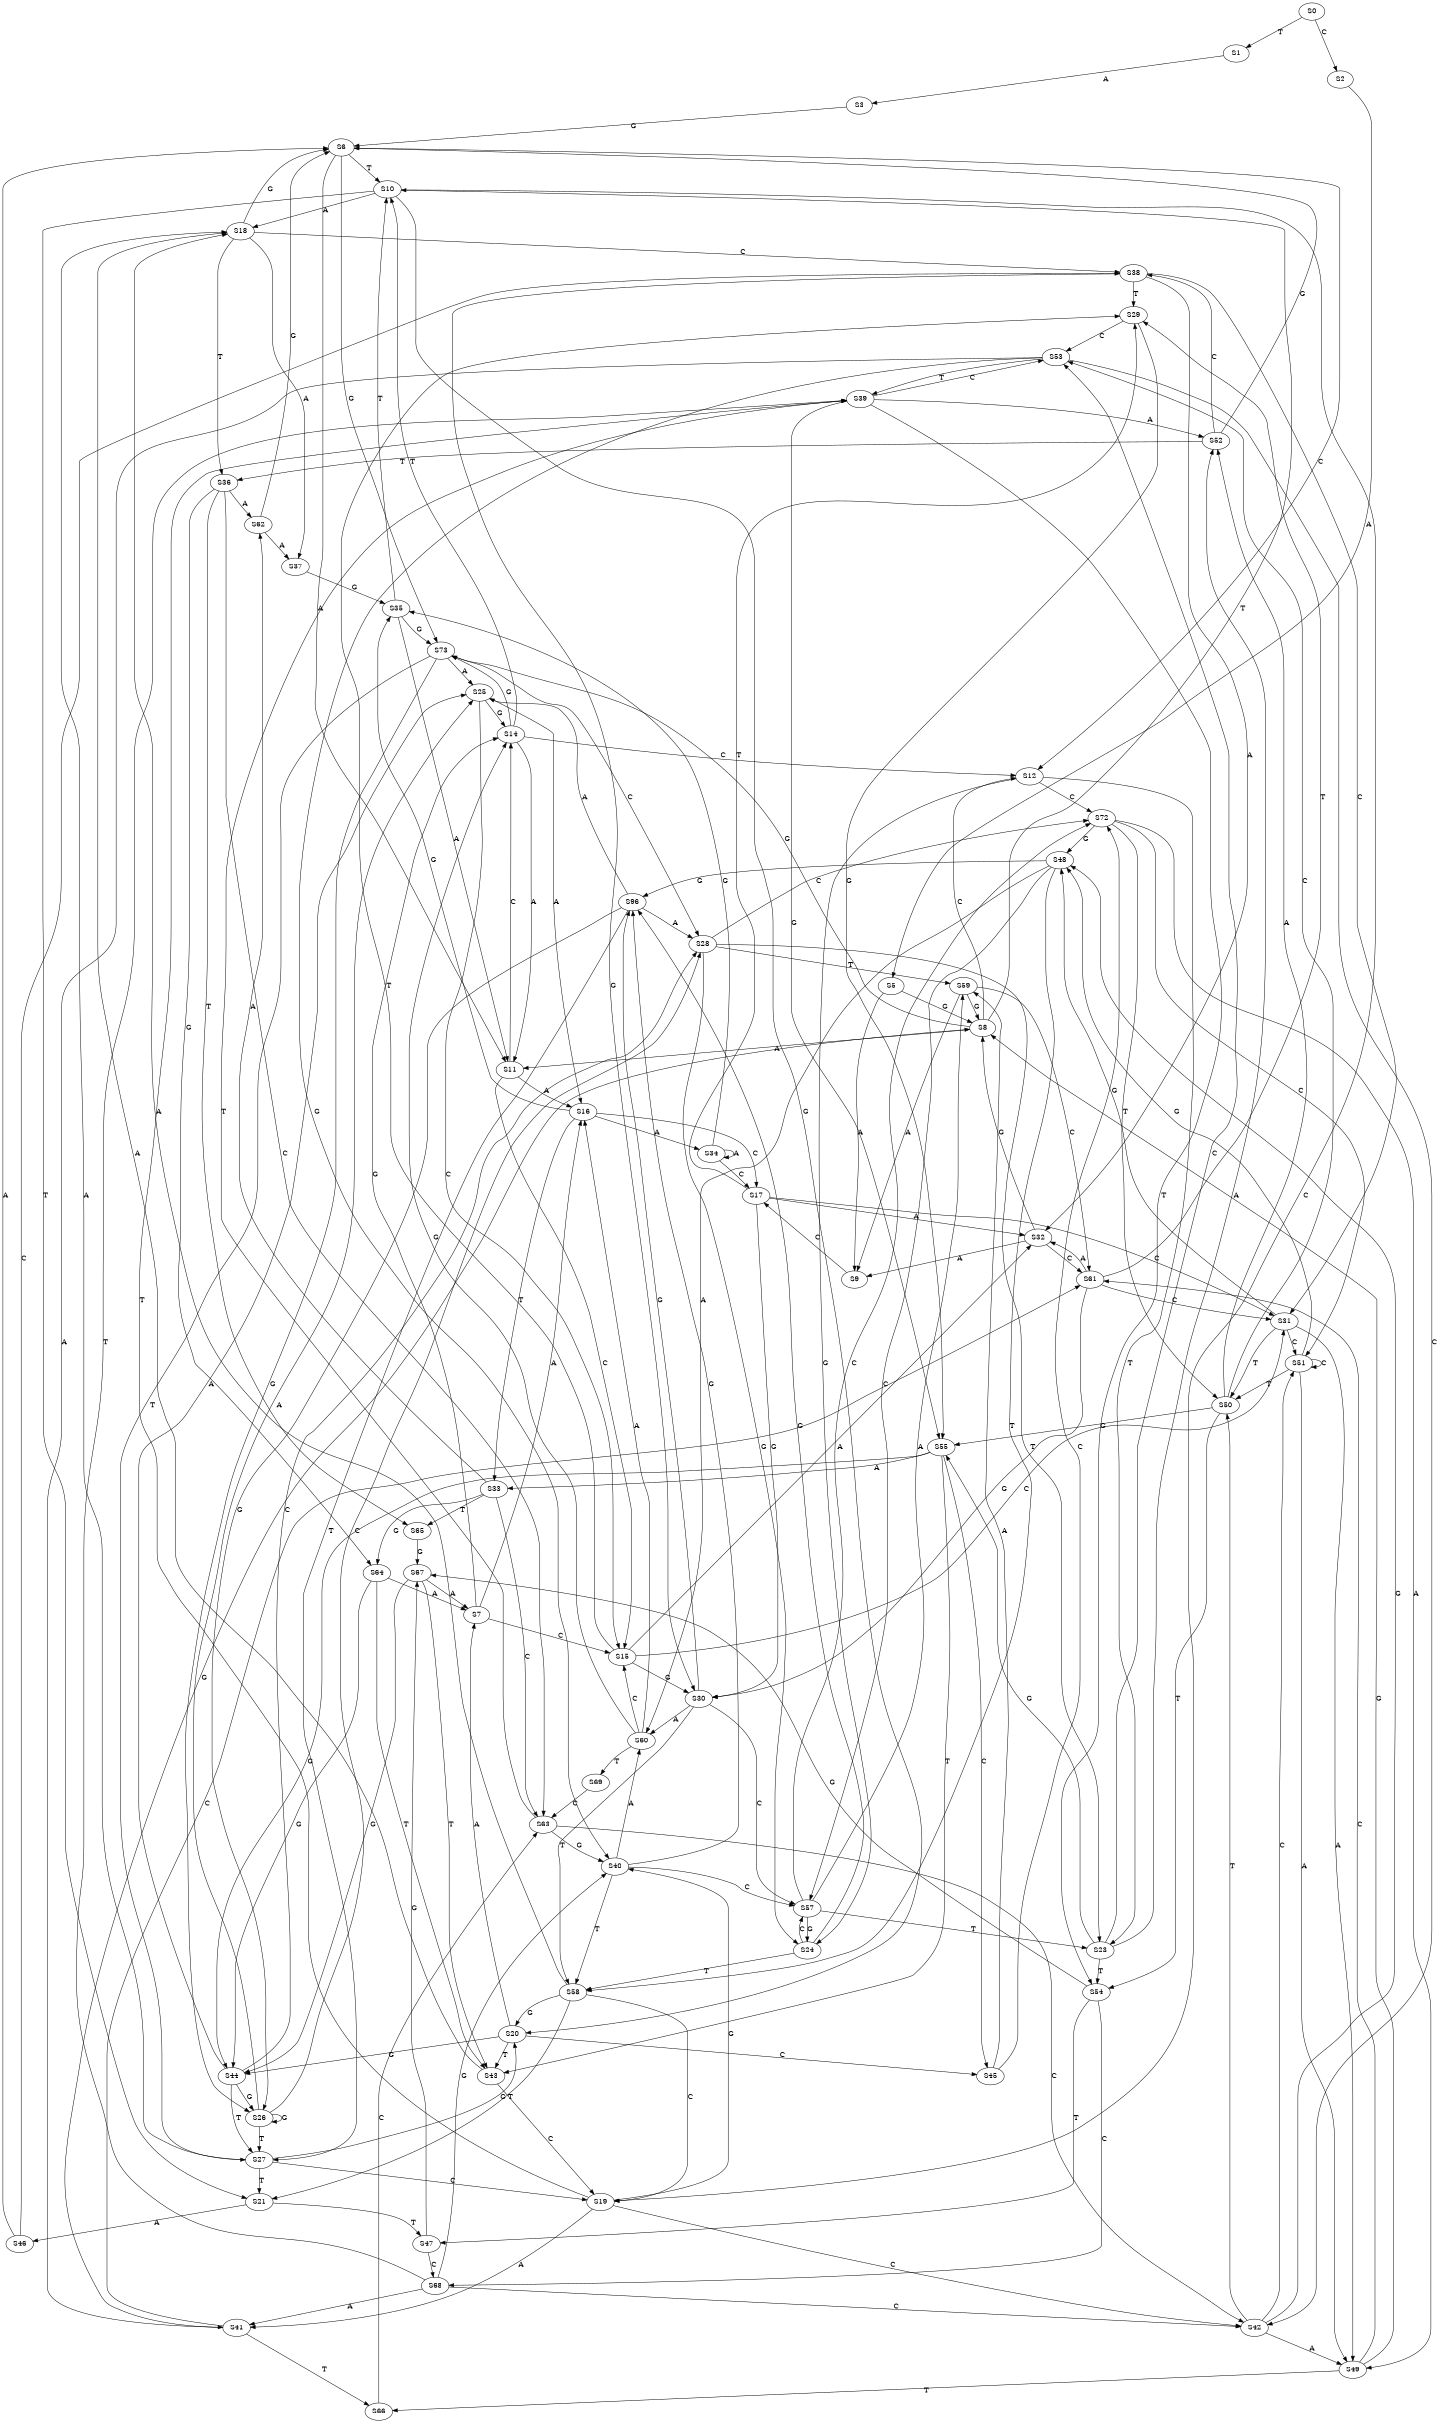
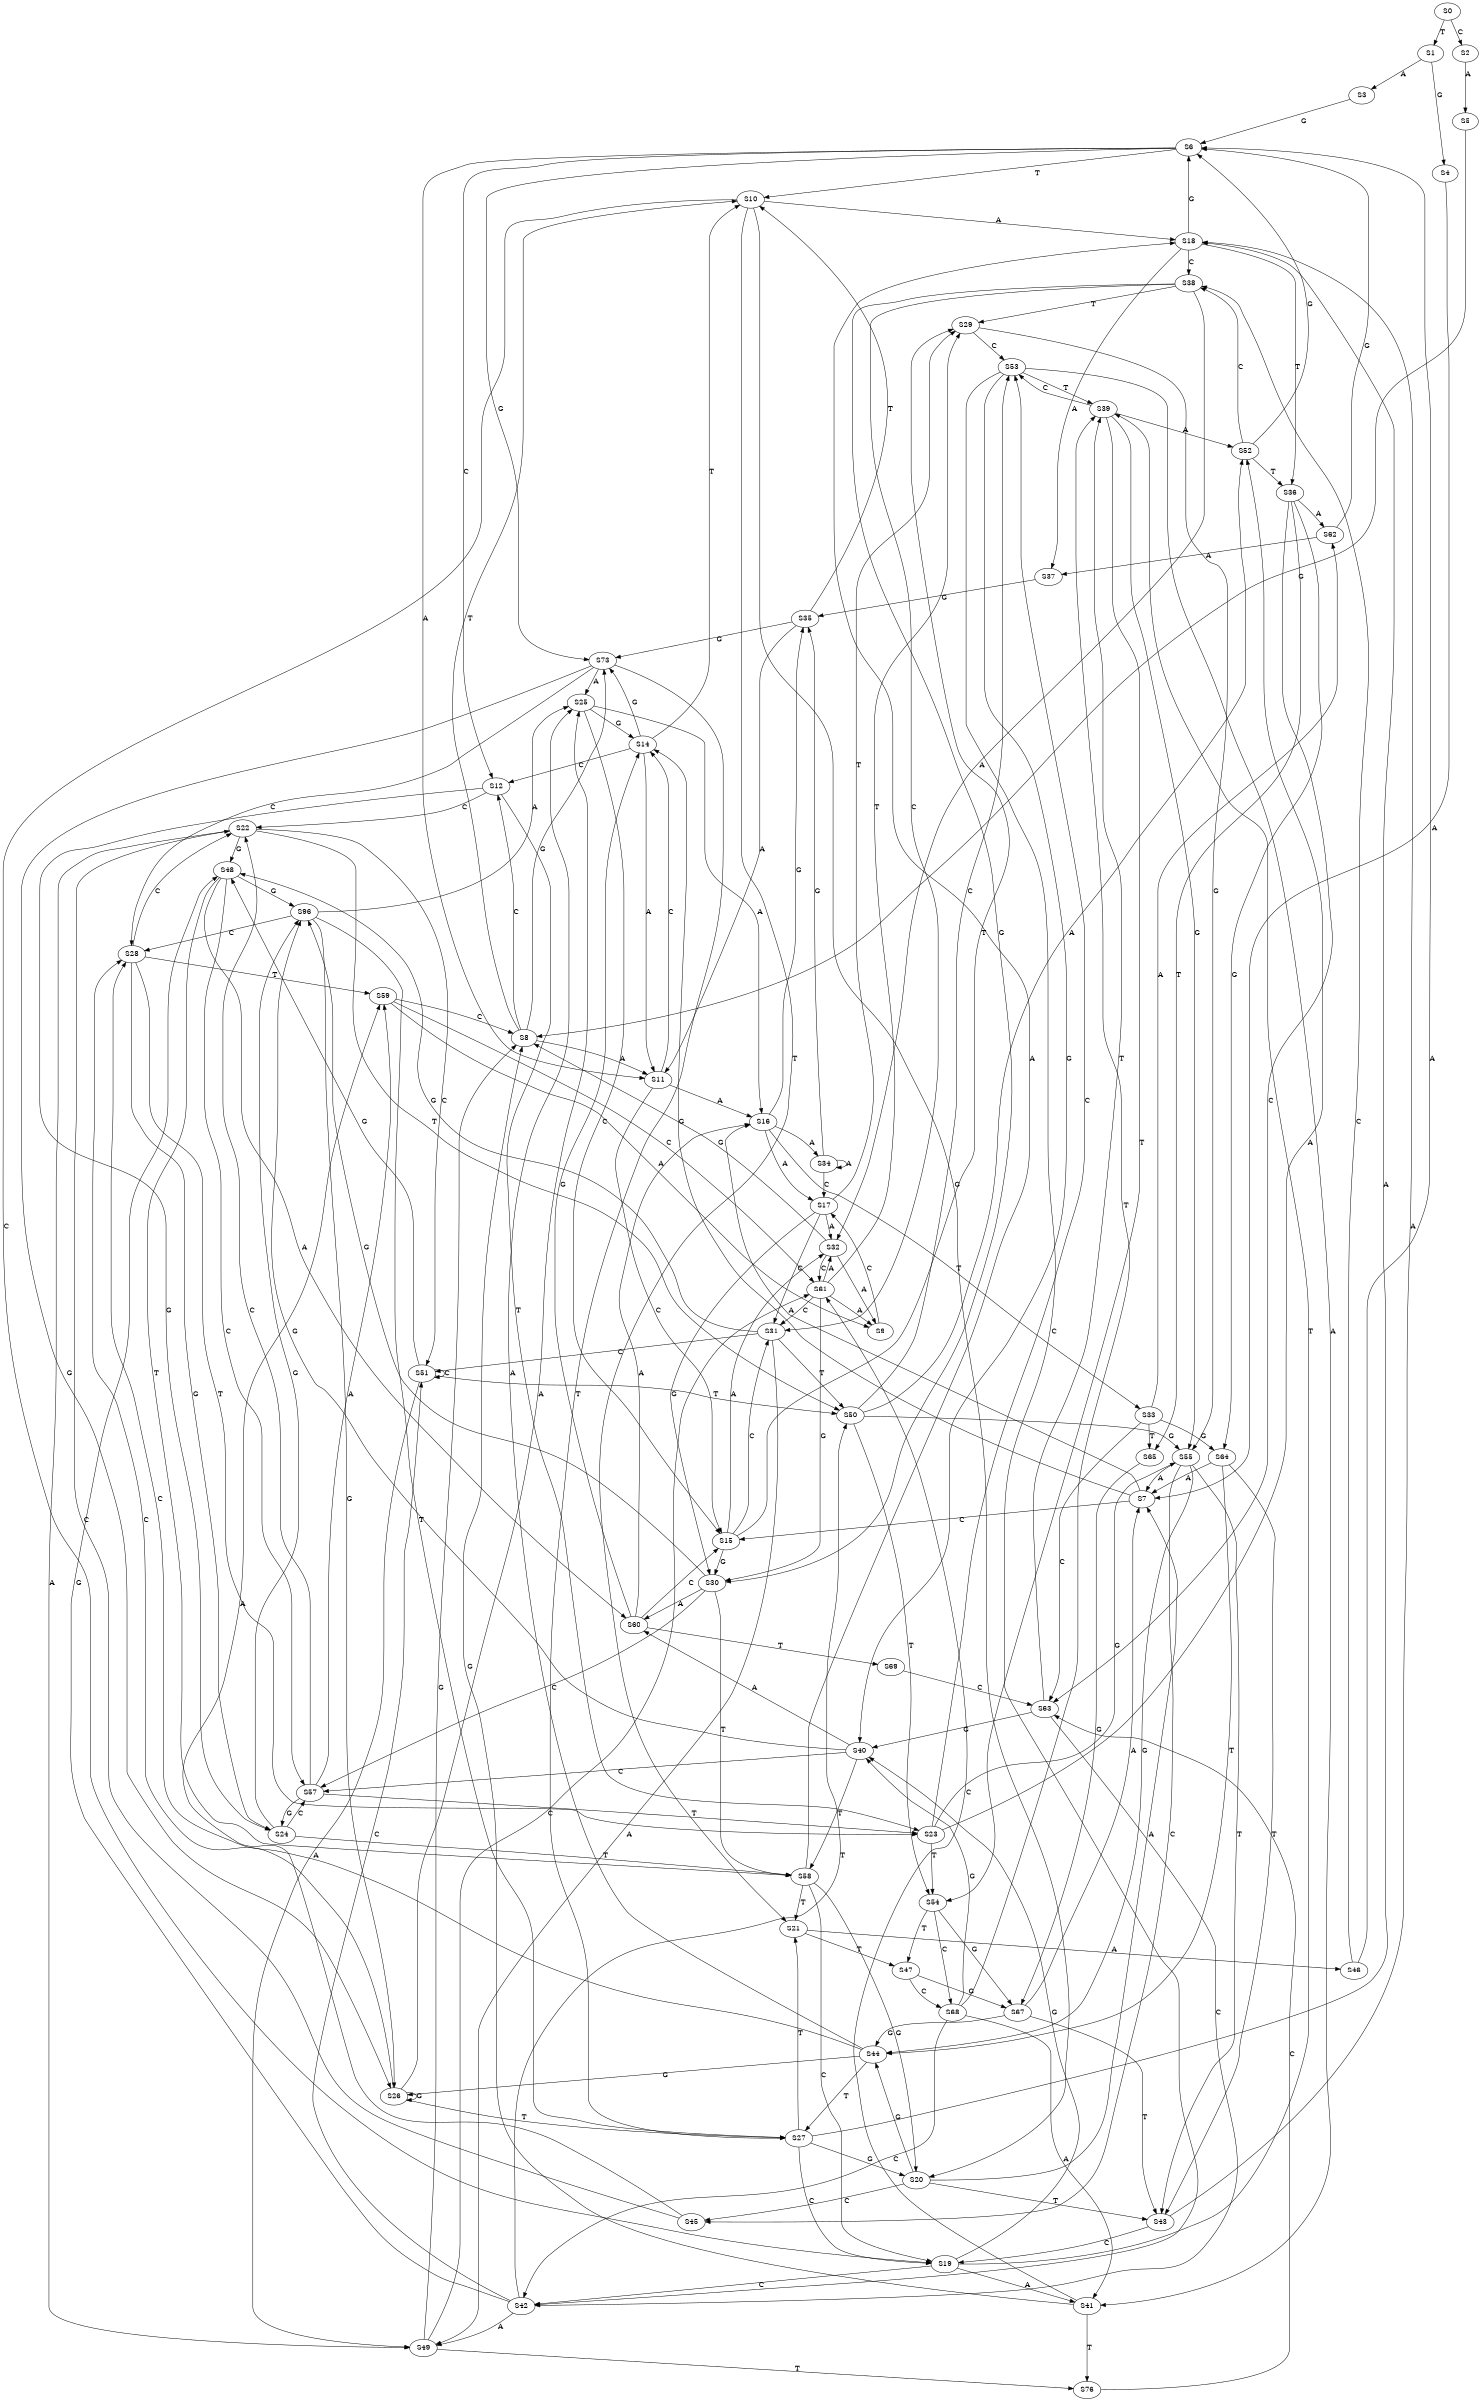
node "S4": added
node "S72": label "S72" -> "S22"
edge "S96" -> "S28": label "A" -> "C"
edge "S59" -> "S8": label "G" -> "C"
edge "S5" -> "S9": now "S61" -> "S9"
edge "S16" -> "S17": label "C" -> "A"
edge "S55" -> "S33": now "S55" -> "S7"
edge "S64" -> "S44": label "G" -> "T"
node "S66": label "S66" -> "S76"
